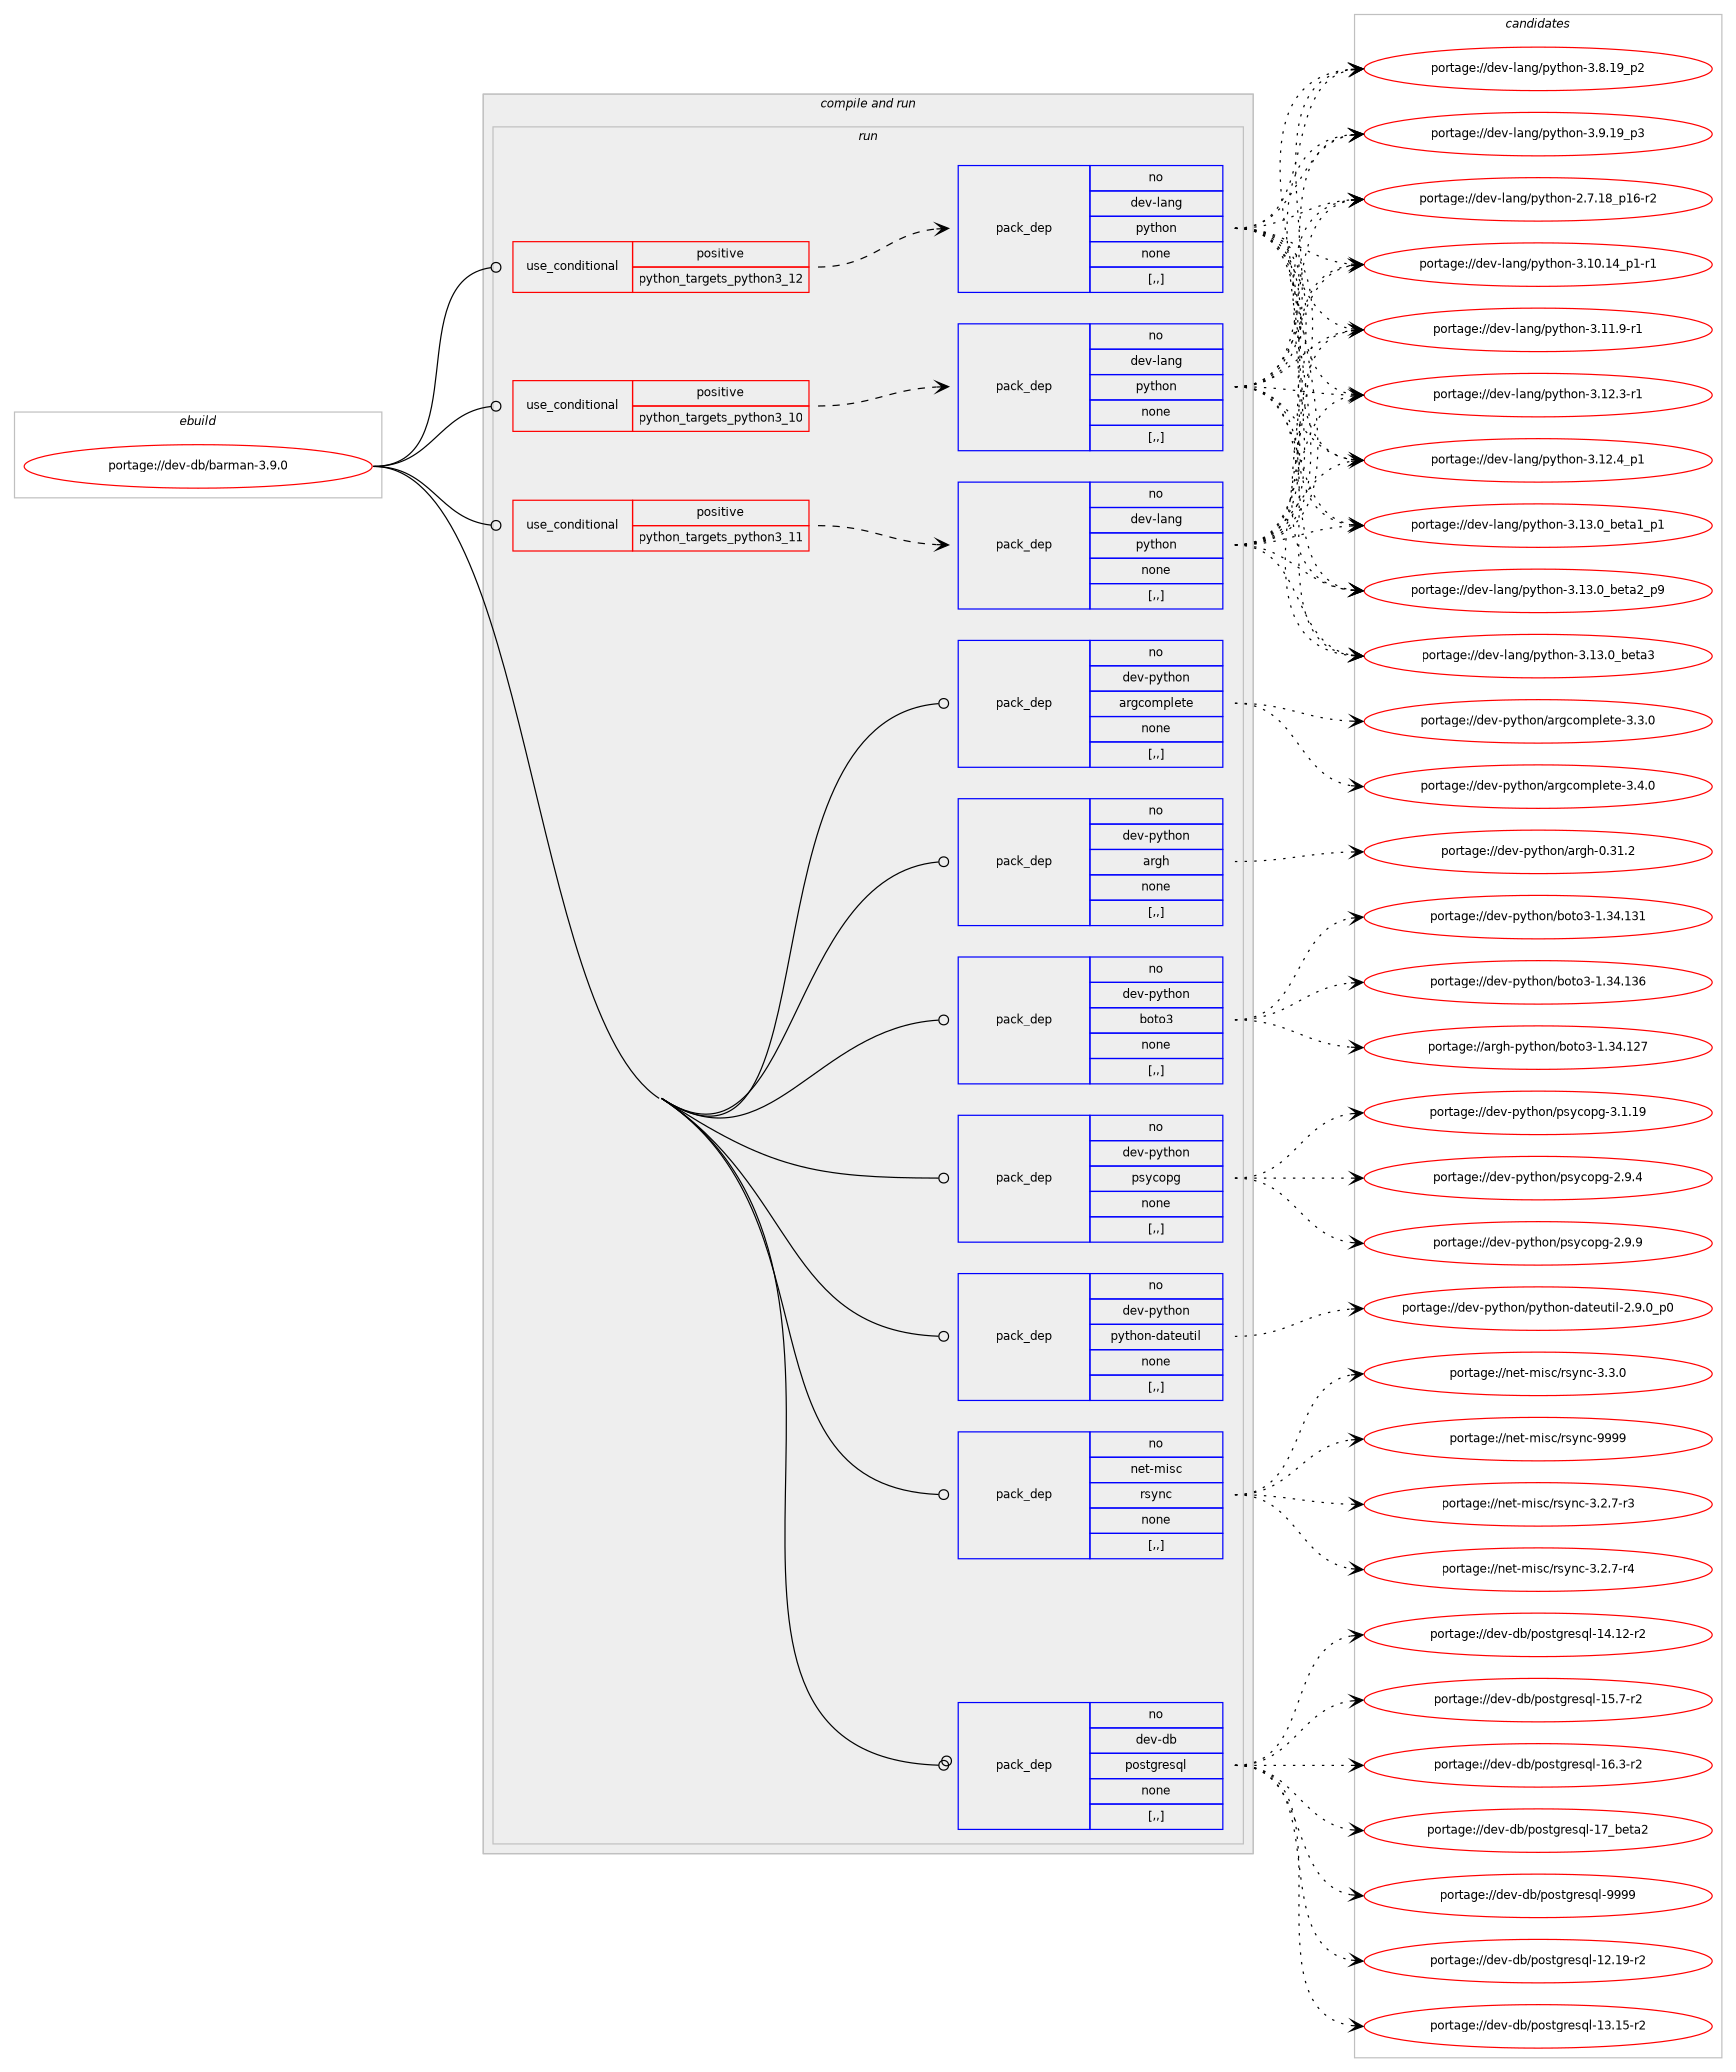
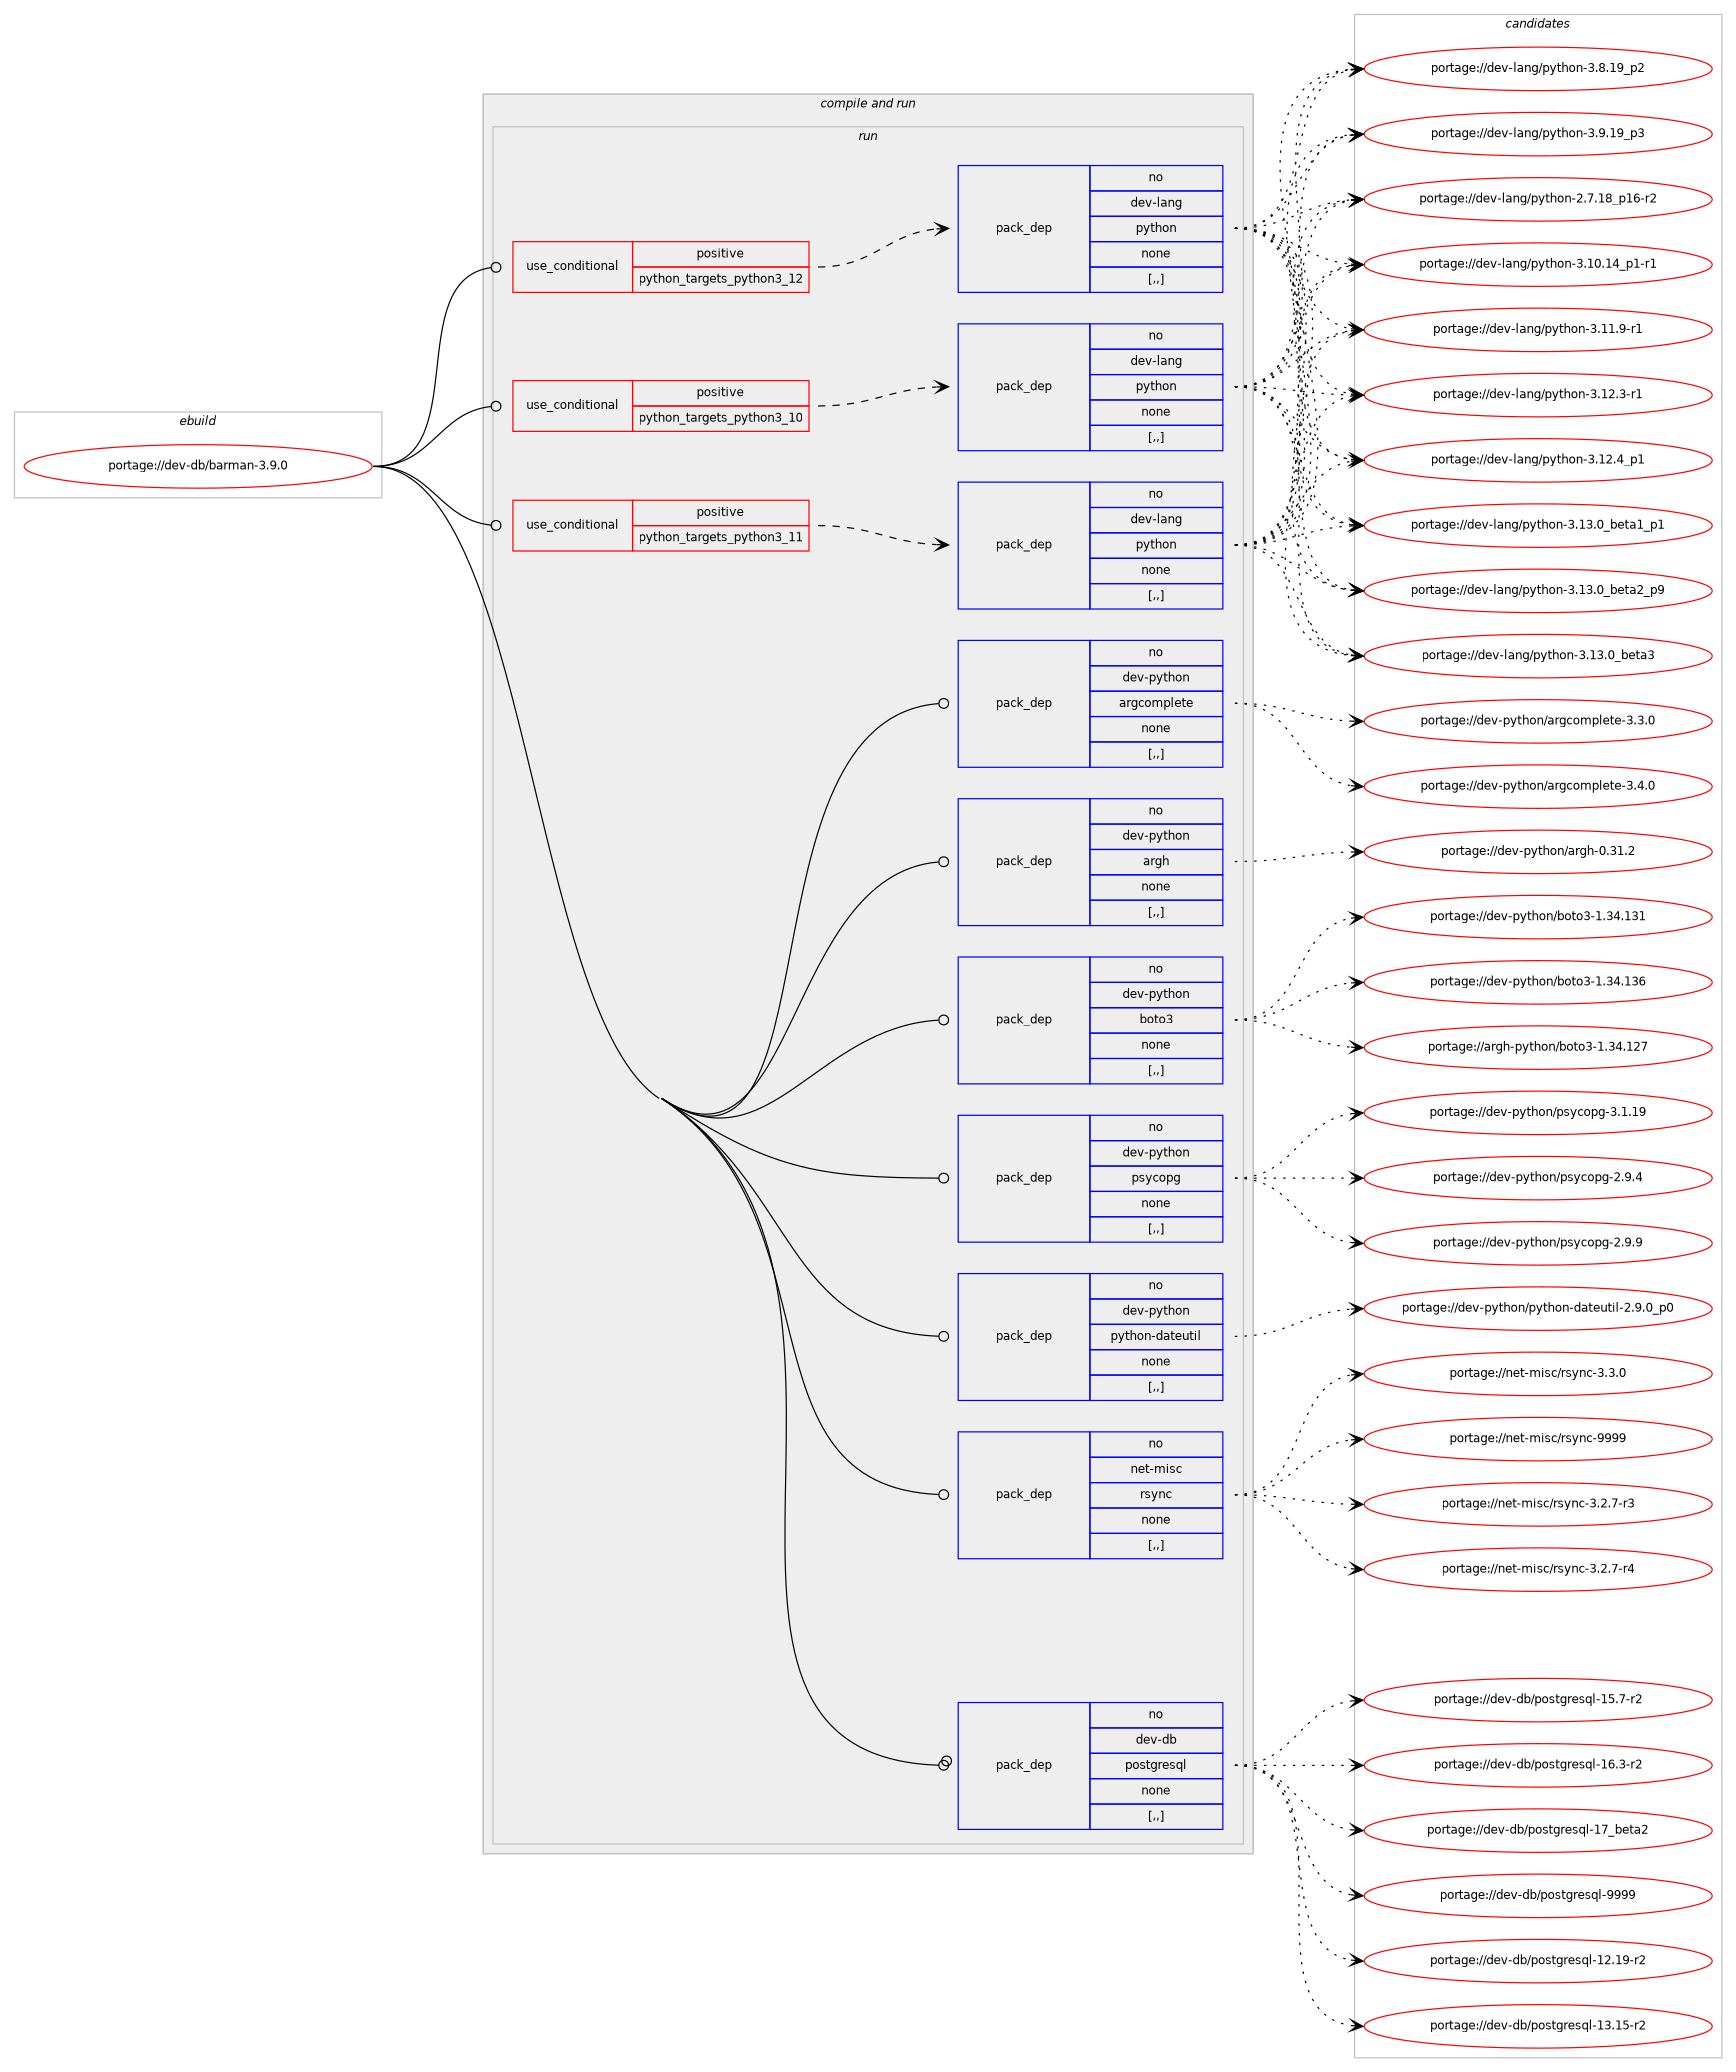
node "portage://dev-db/postgresql-14.12-r2": removed
